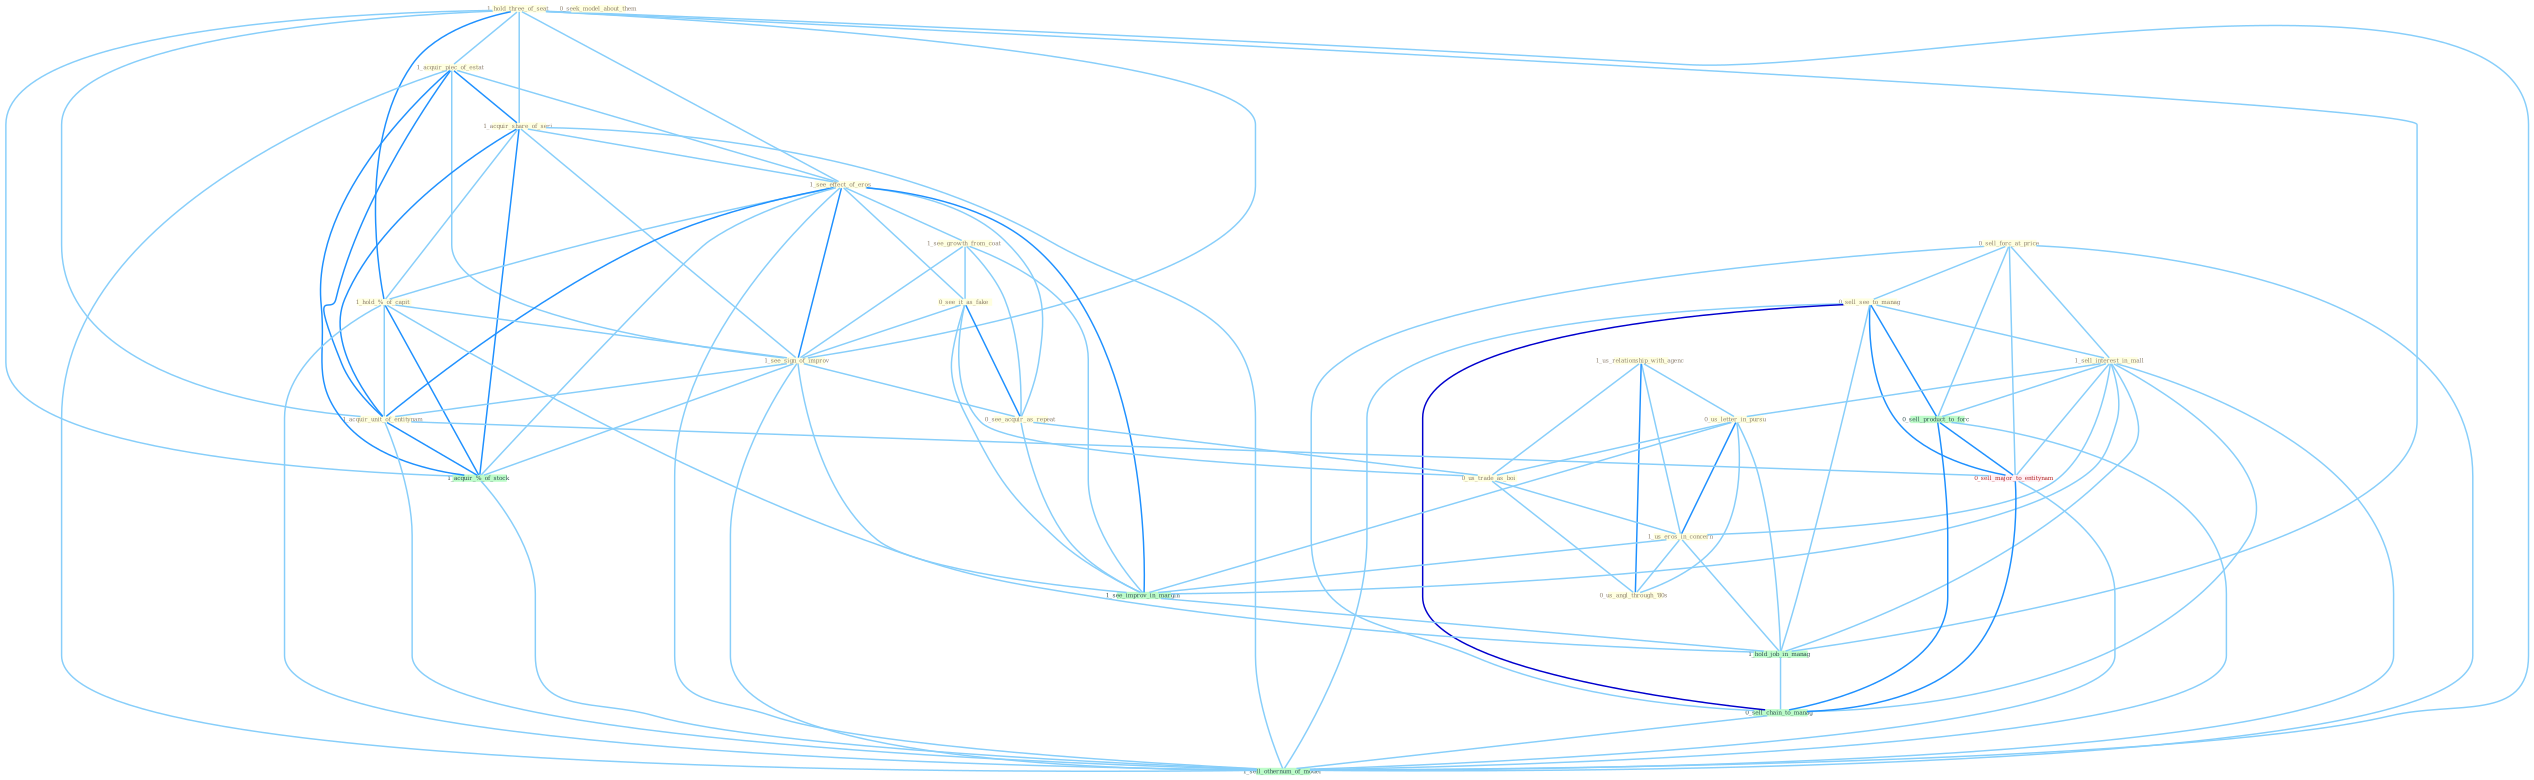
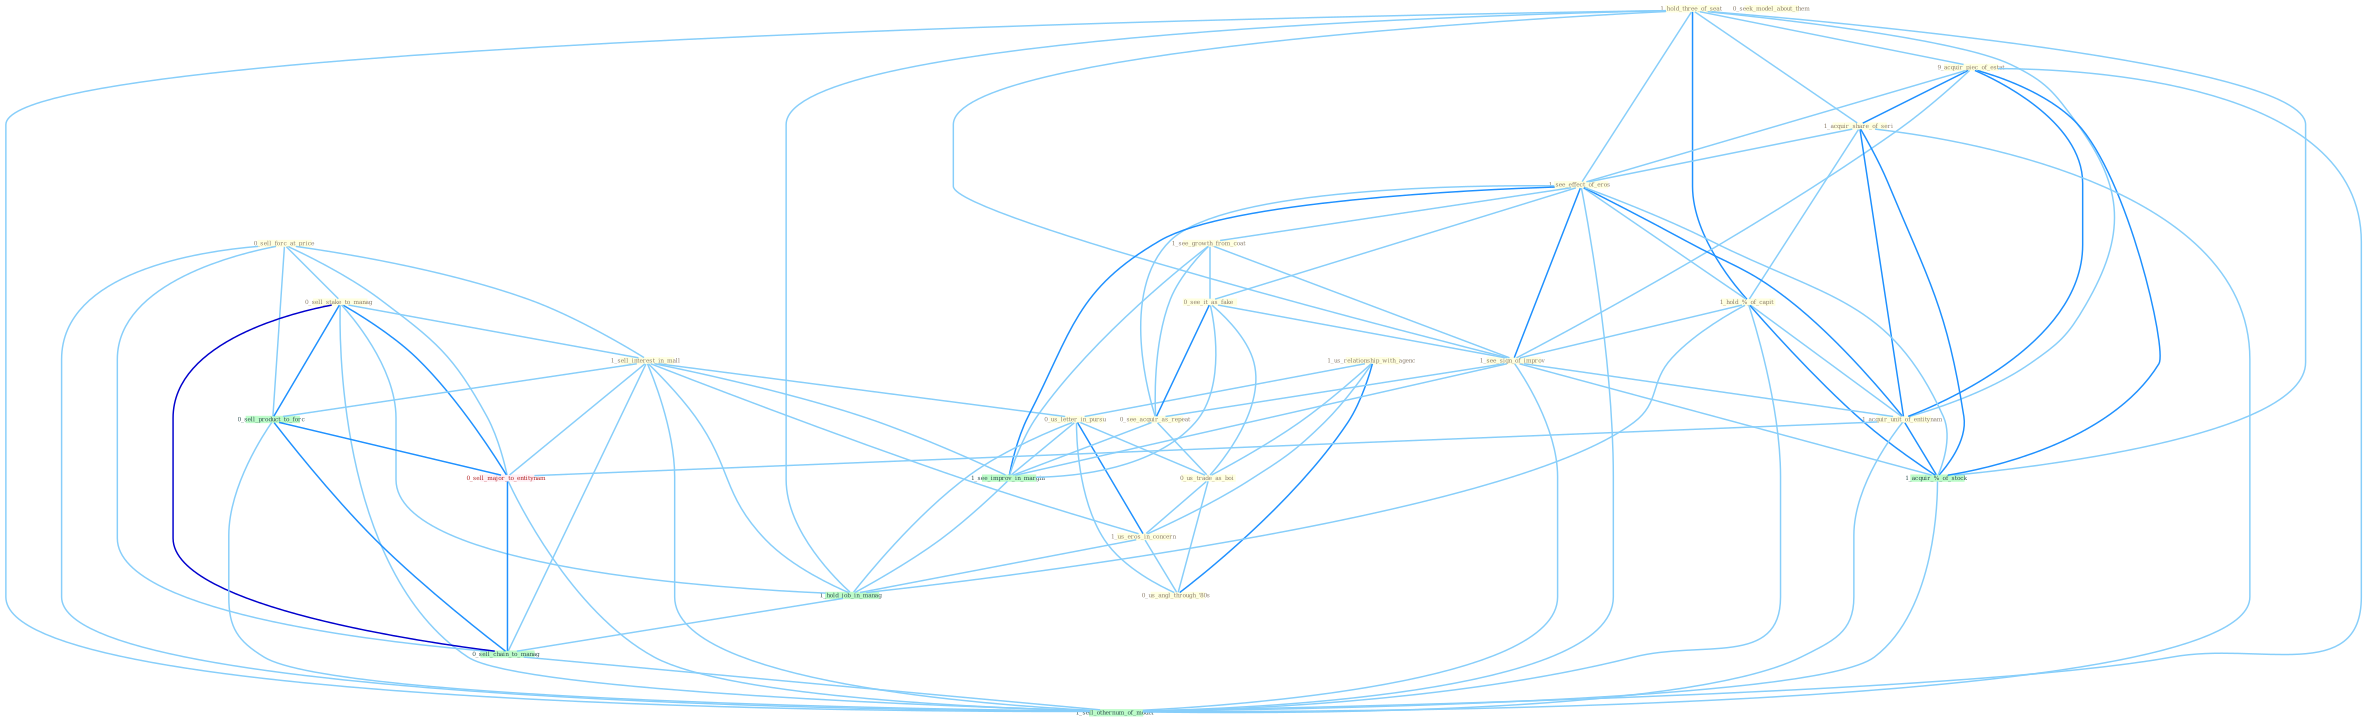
node "1_acquir_piec_of_estat": label "1_acquir_piec_of_estat" -> "9_acquir_piec_of_estat"
edge "1_acquir_share_of_seri" -- "1_see_sign_of_improv": removed
node "0_sell_see_to_manag": label "0_sell_see_to_manag" -> "0_sell_stake_to_manag"
edge "1_us_eros_in_concern" -- "1_see_improv_in_margin": removed
